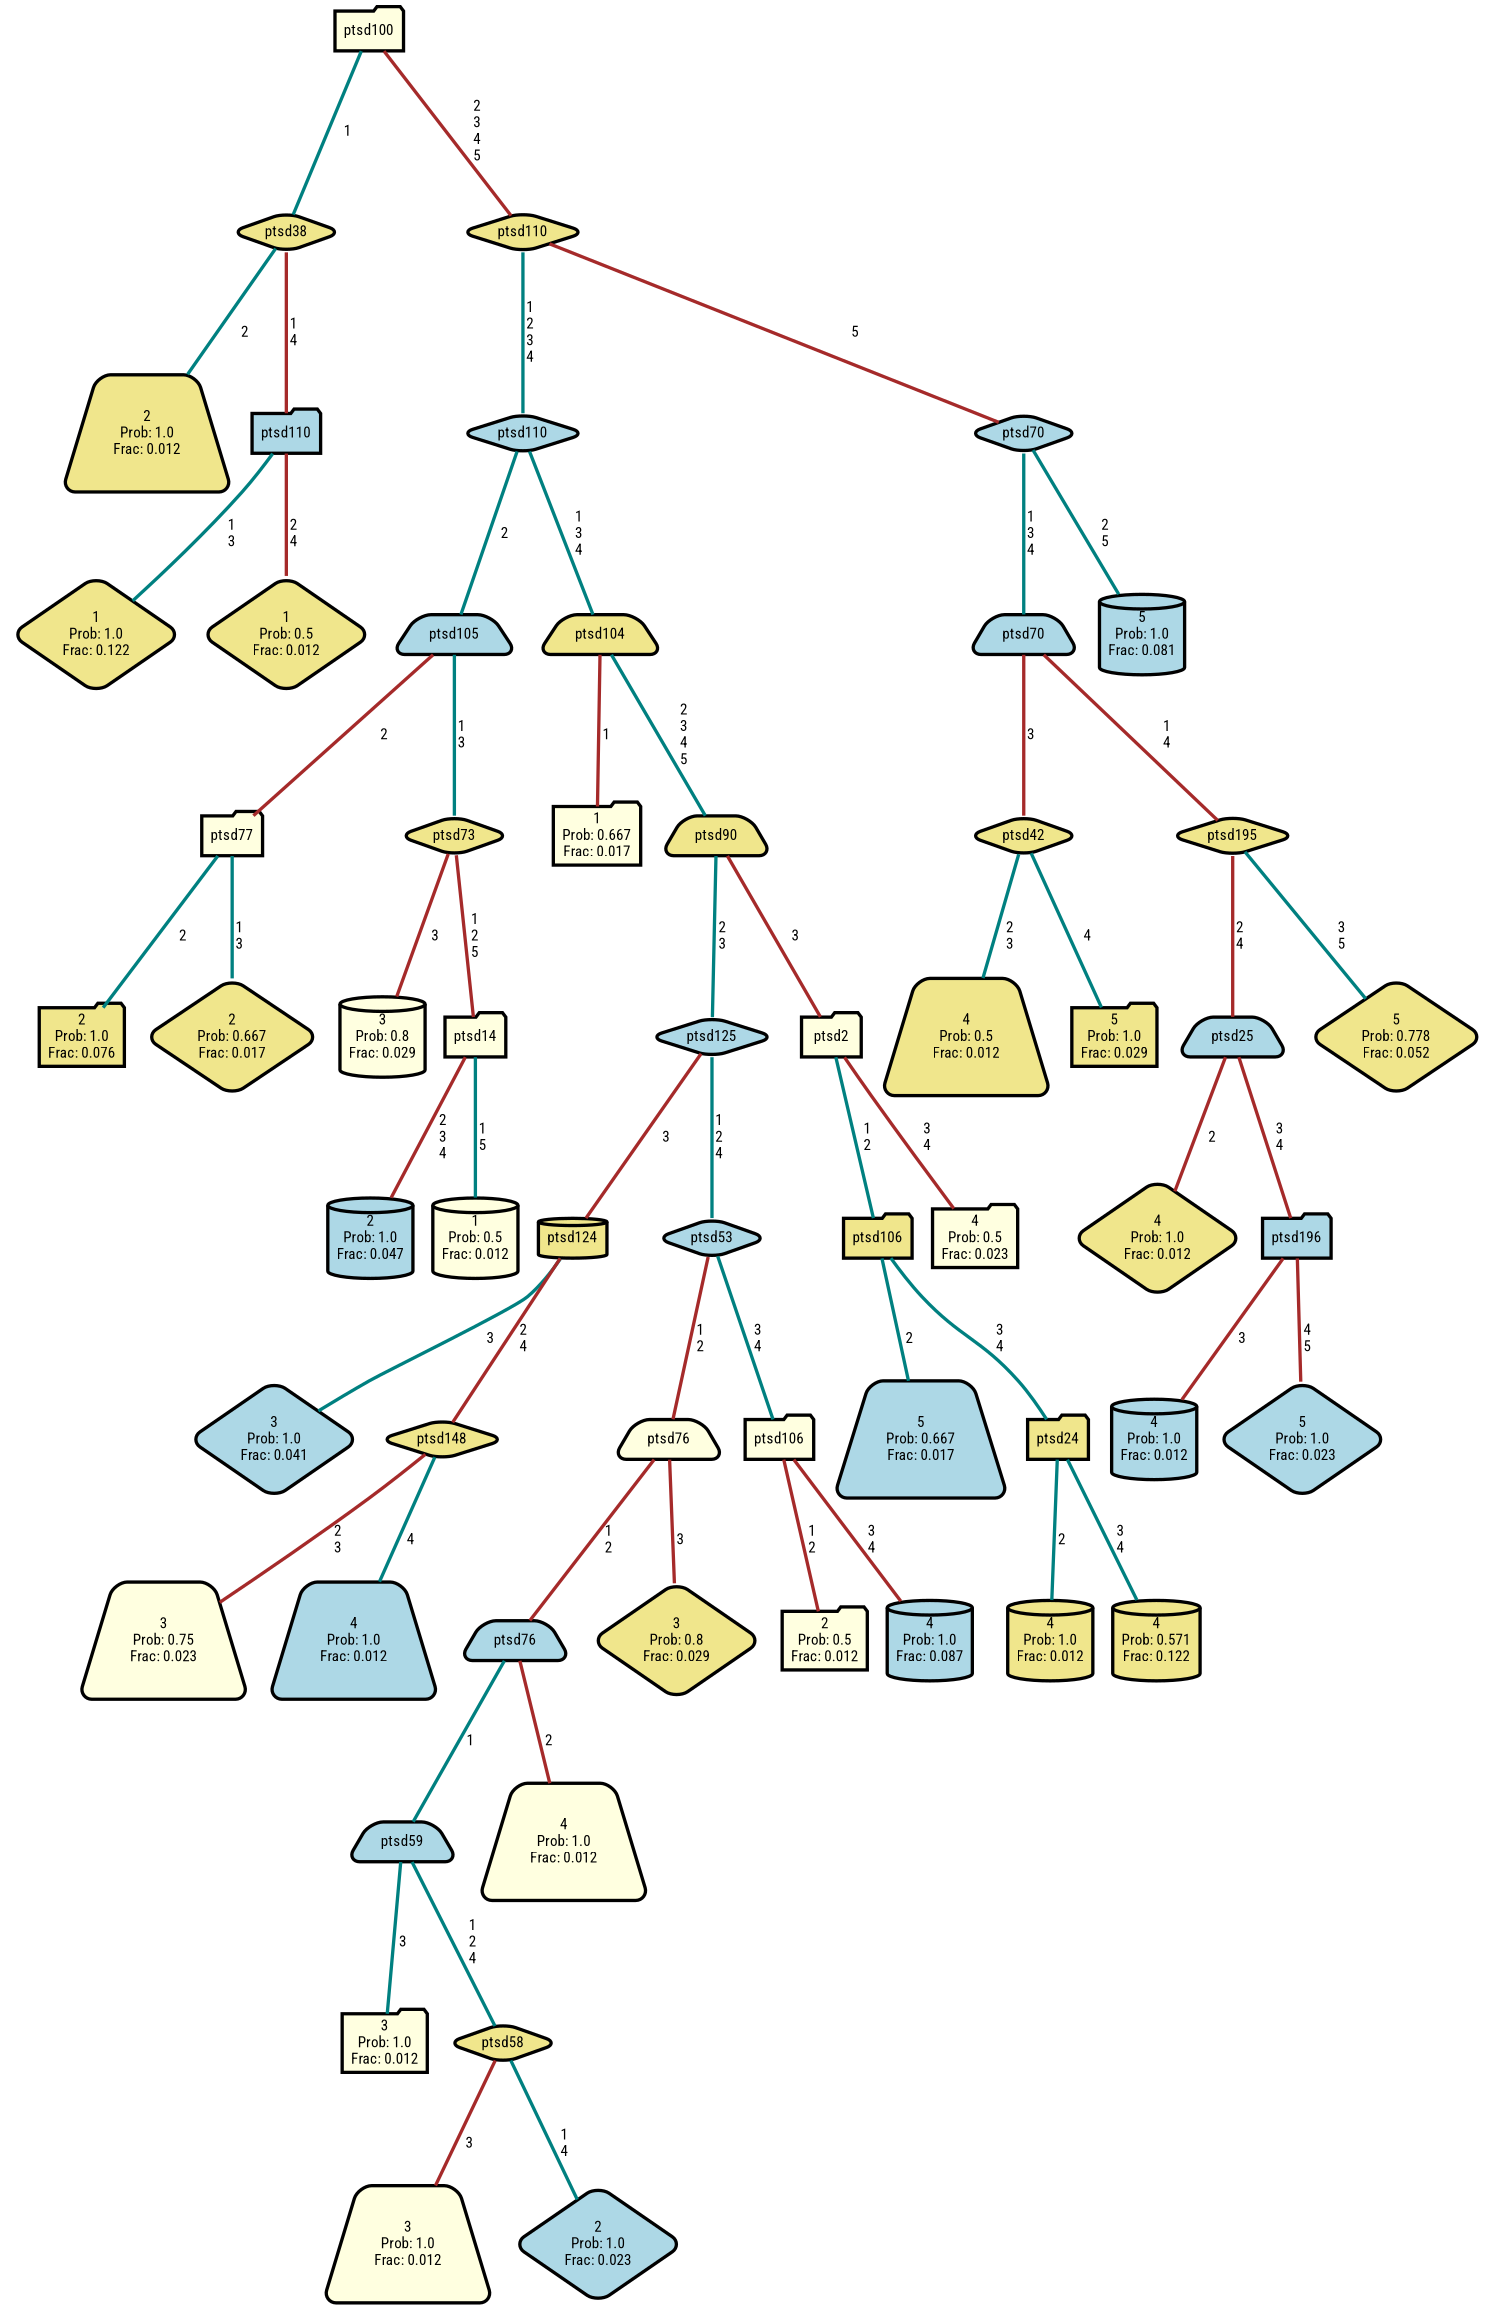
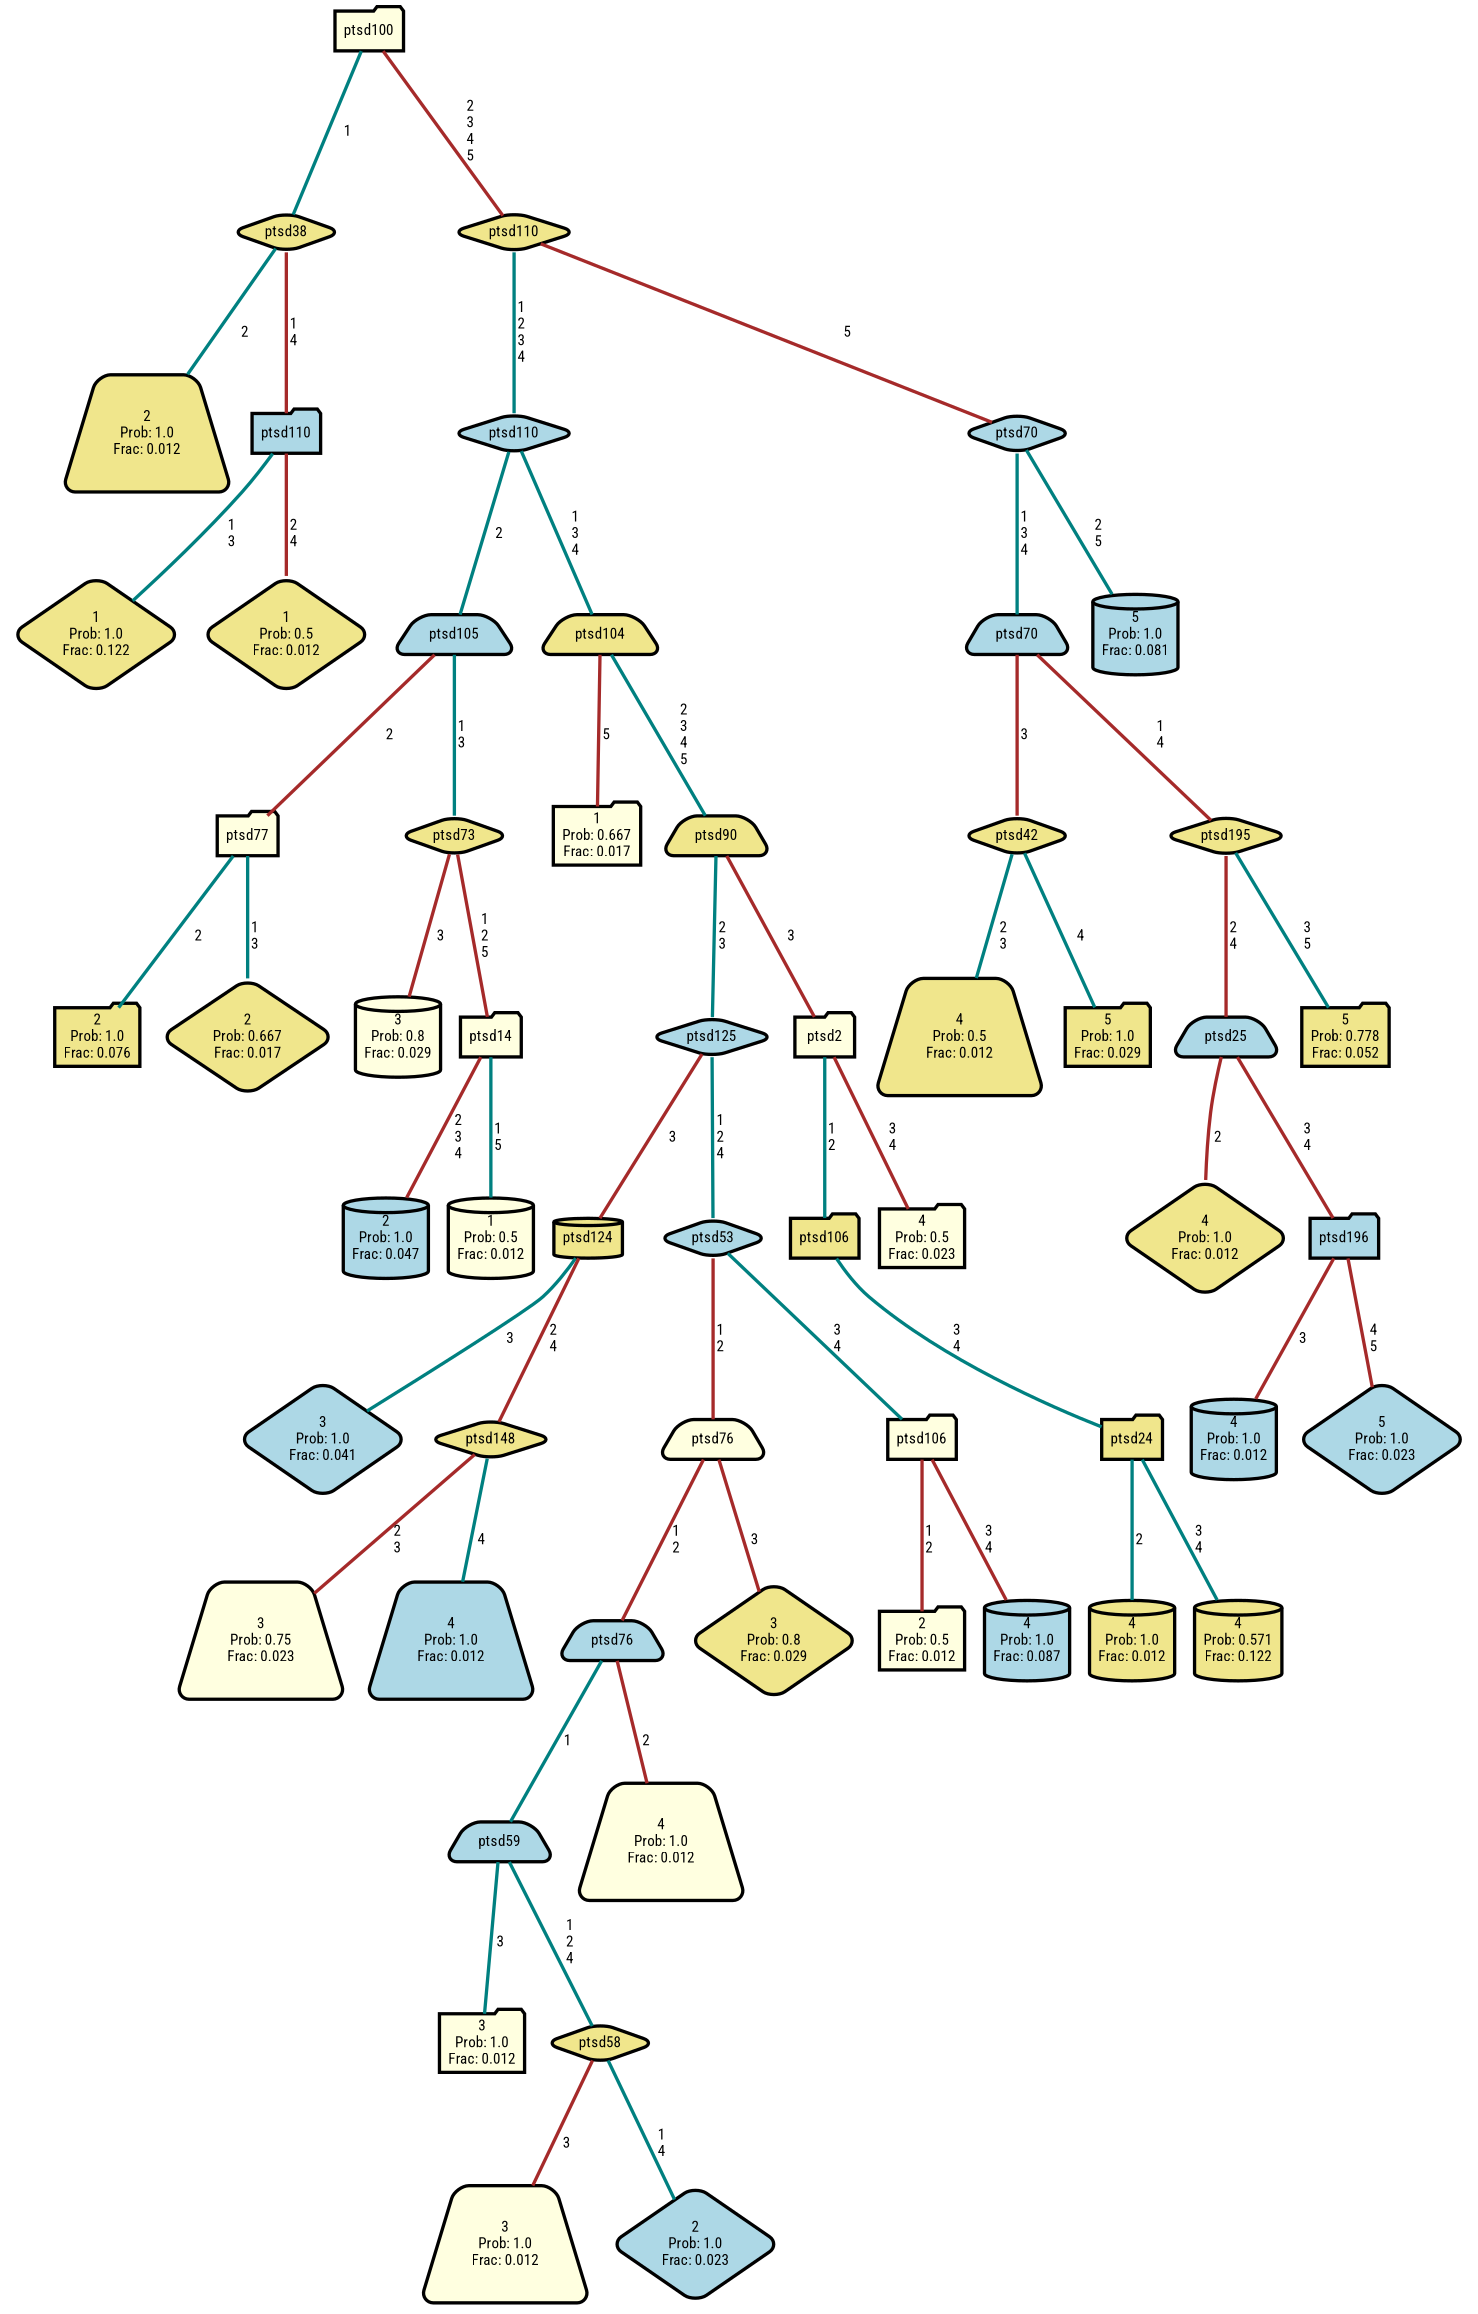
edge "ptsd104" -- "1 Prob: 0.667 Frac: 0.017": label " 1" -> " 5"
node "5 Prob: 0.778 Frac: 0.052": shape diamond -> folder
node "5 Prob: 0.667 Frac: 0.017": removed
